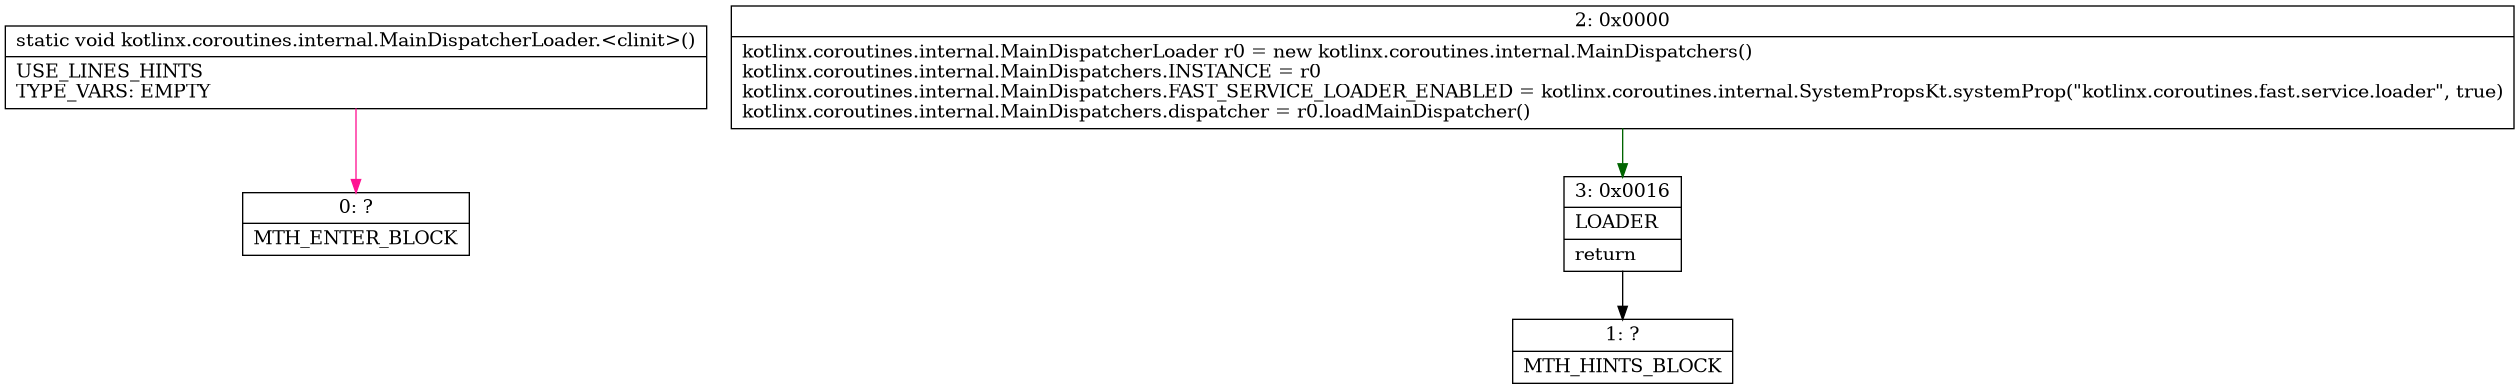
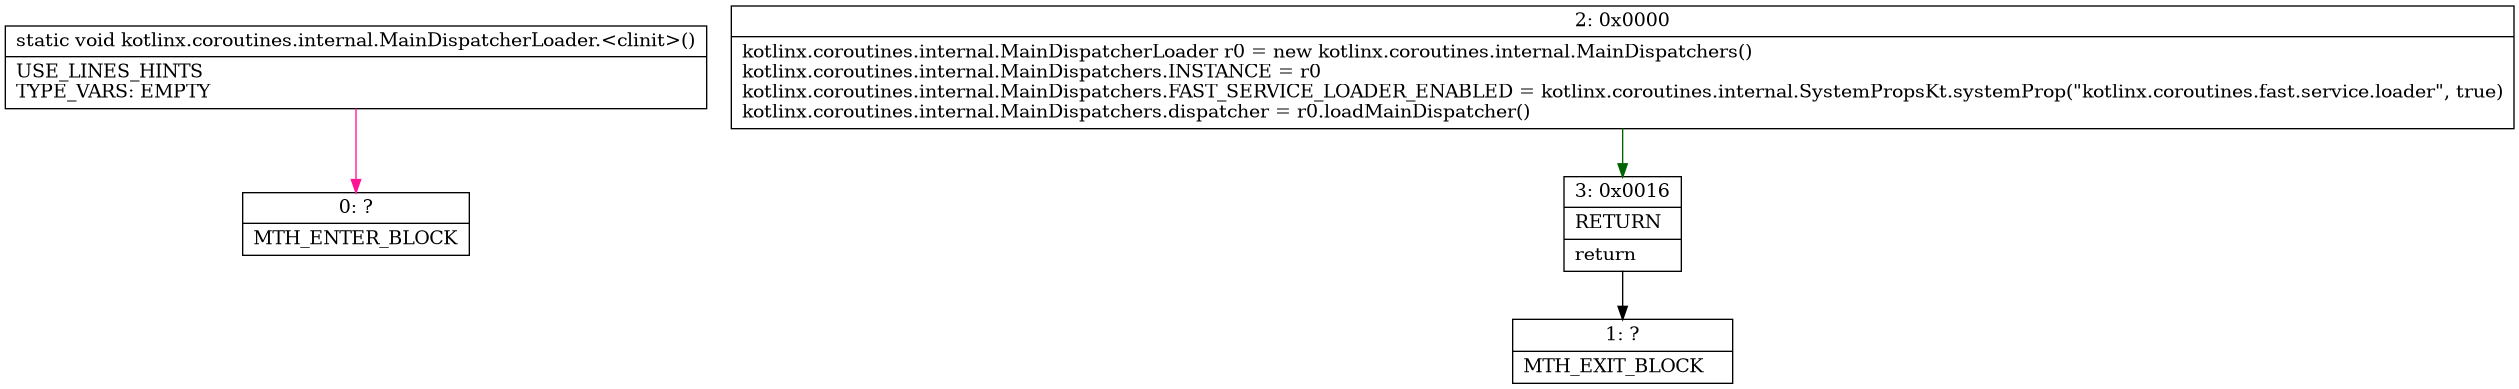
node "3: 0x0016": text "LOADER" -> "RETURN"
node "1: ?": text "MTH_HINTS_BLOCK" -> "MTH_EXIT_BLOCK"
